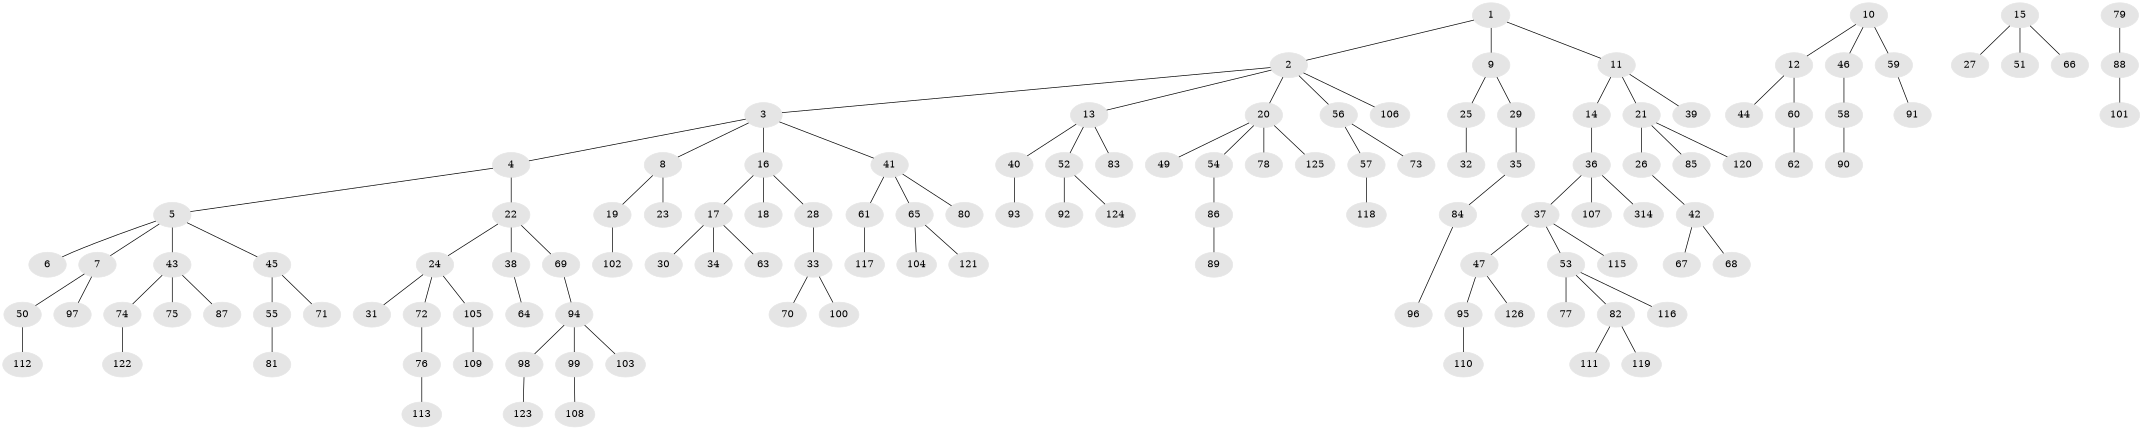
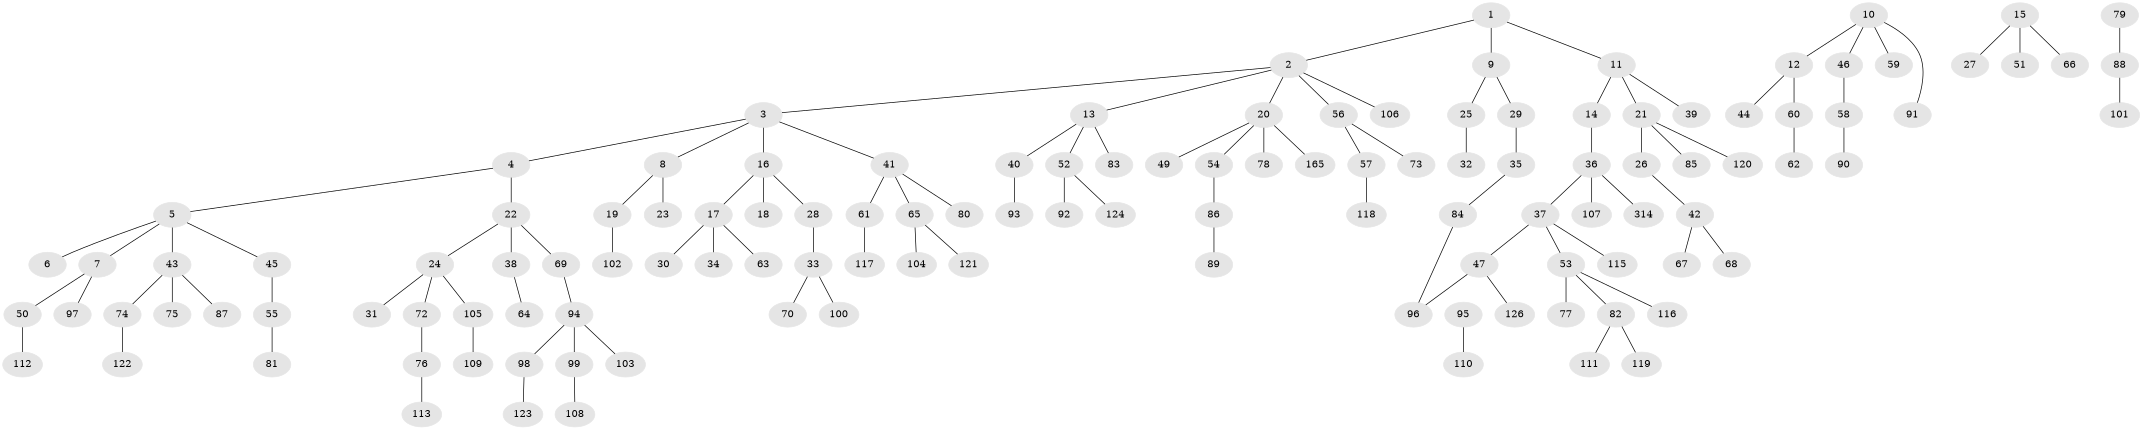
edge "59" -- "91": now "10" -- "91"
node "125": label "125" -> "165"
edge "47" -- "95": now "47" -- "96"
node "71": removed
